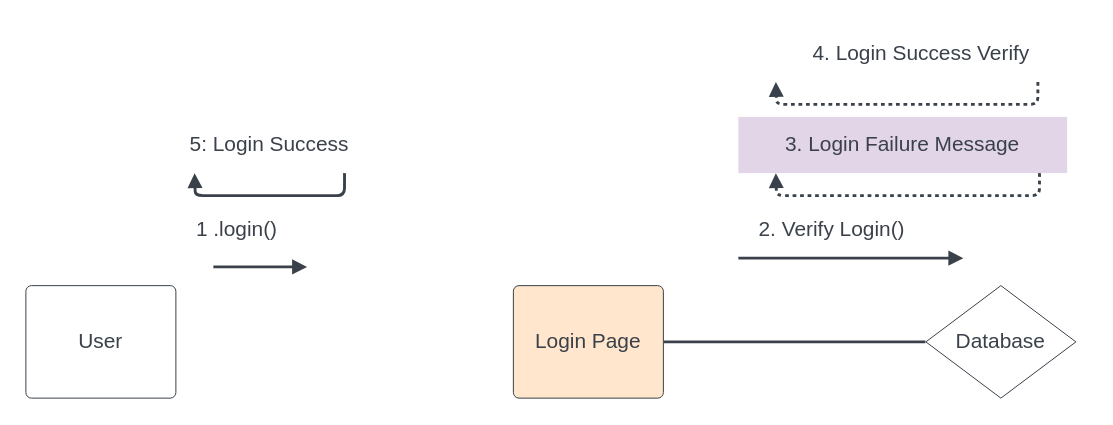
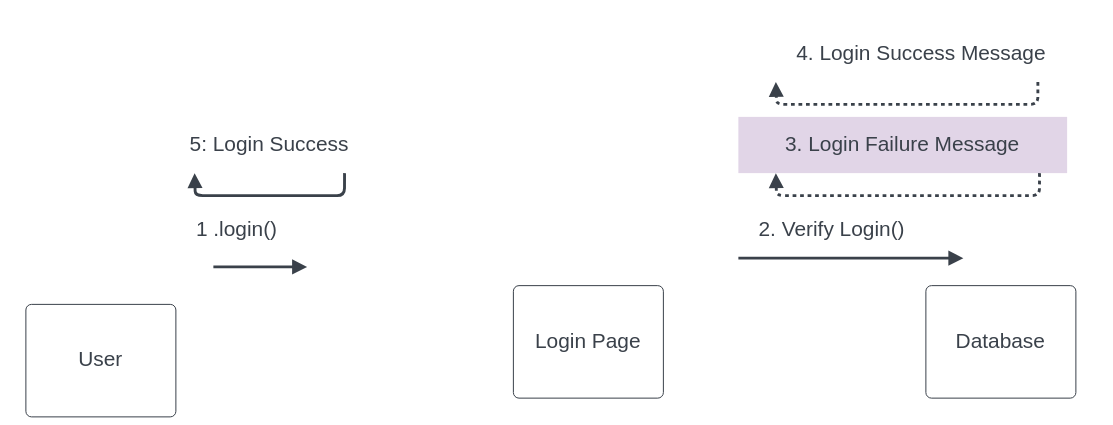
node "4. Login Success Verify": label "4. Login Success Verify" -> "4. Login Success Message"
node "User": moved (101, 342) -> (101, 361)
node "Login Page": fillcolor #ffe6cc -> #ffffff
edge "Login Page" -- "Database": removed
node "Database": shape diamond -> rounded rectangle
